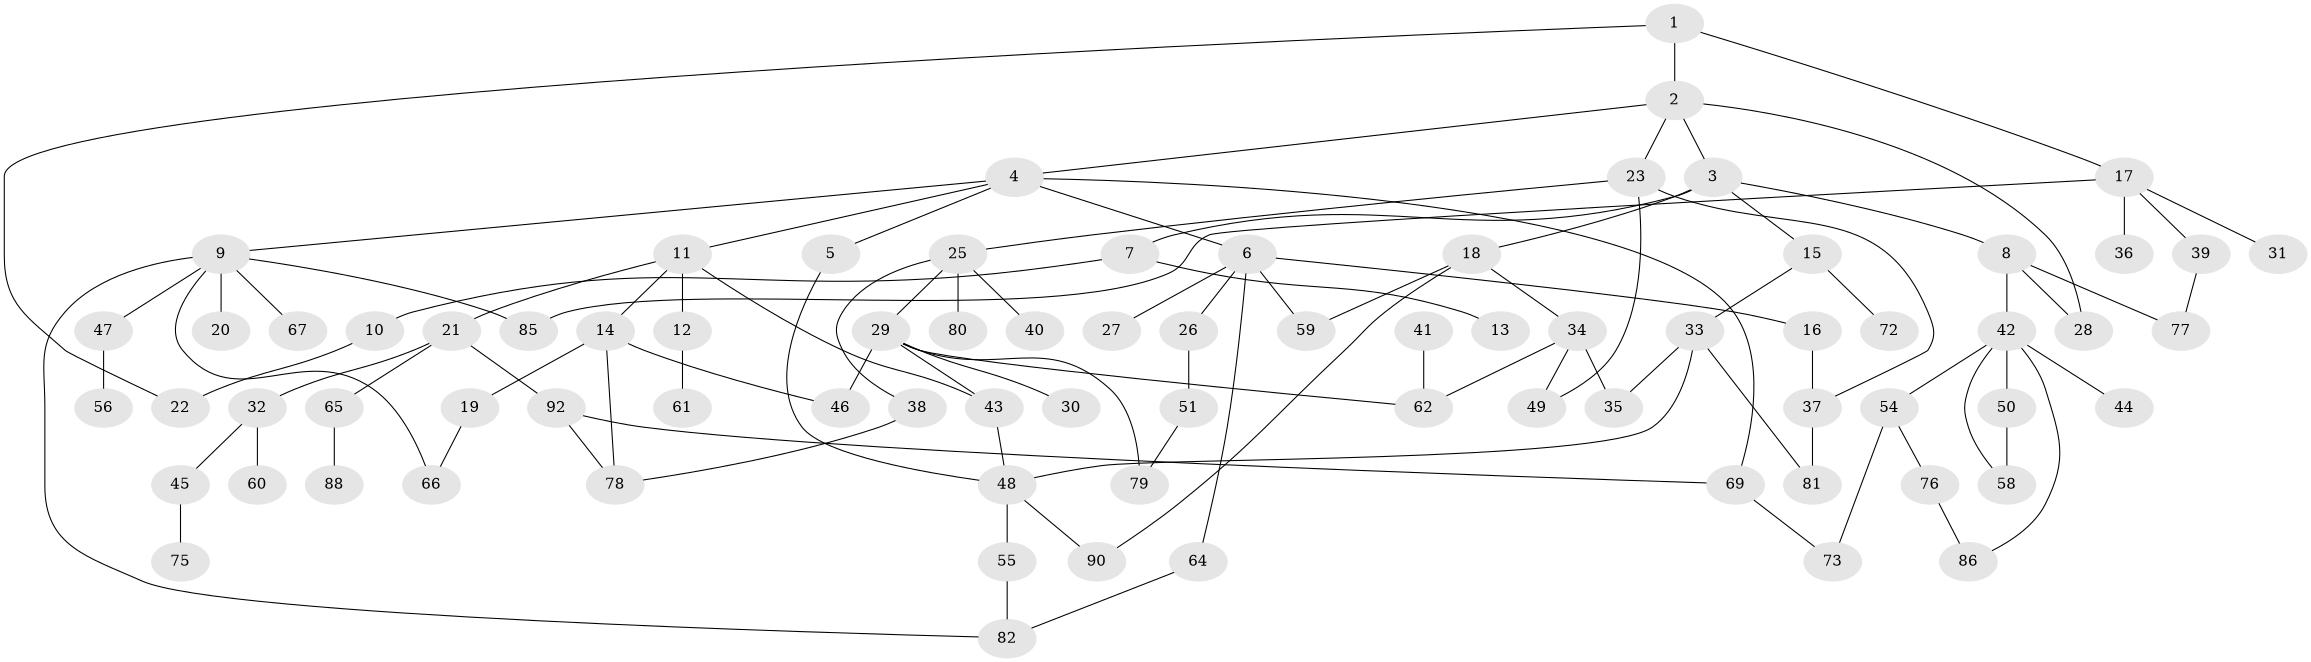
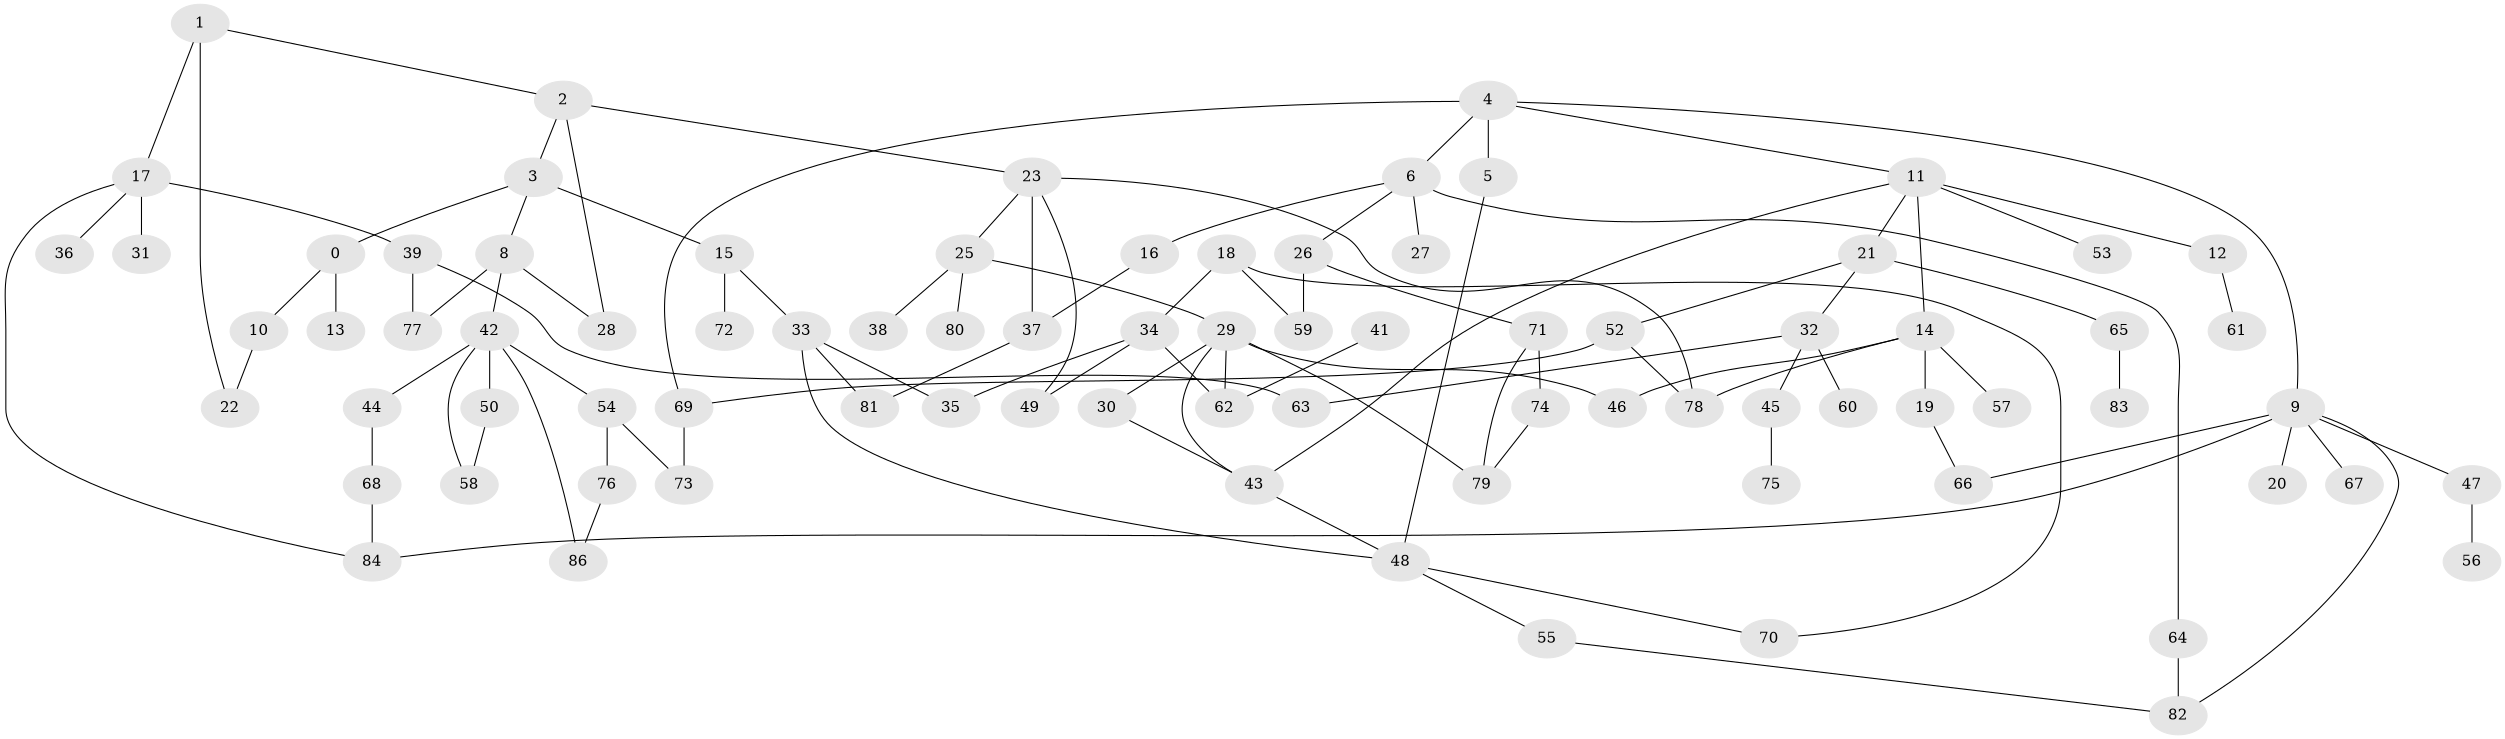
edge "2" -- "4": removed
edge "3" -- "18": removed
node "7": label "7" -> "0"
node "53": added
edge "6" -- "59": now "26" -- "59"
node "85": label "85" -> "84"
node "40": removed
node "92": label "92" -> "52"
node "51": label "51" -> "71"
node "63": added
node "74": added
node "57": added
edge "30" -- "43": added
edge "38" -- "78": now "23" -- "78"
node "88": label "88" -> "83"
node "68": added
node "90": label "90" -> "70"
